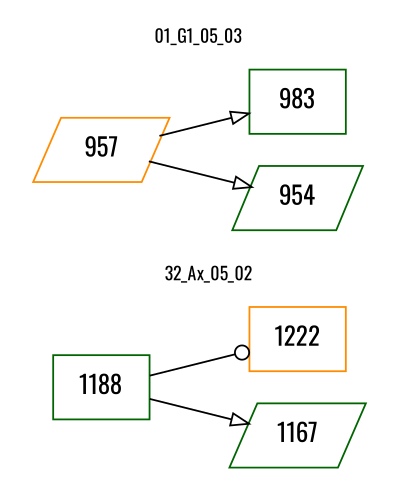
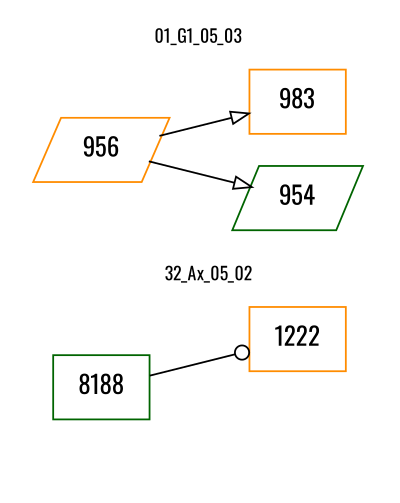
node "983": color darkgreen -> darkorange
node "957": label "957" -> "956"
node "1188": label "1188" -> "8188"
node "1167": removed
